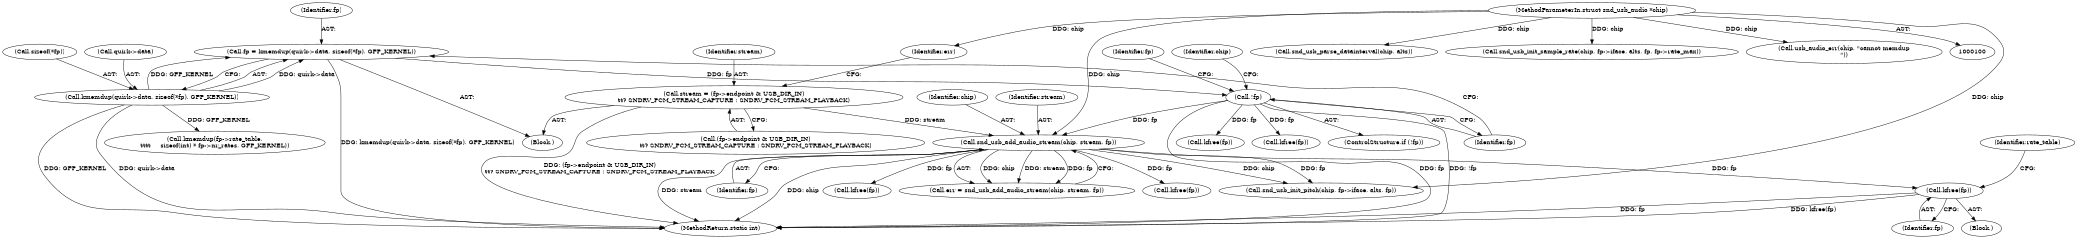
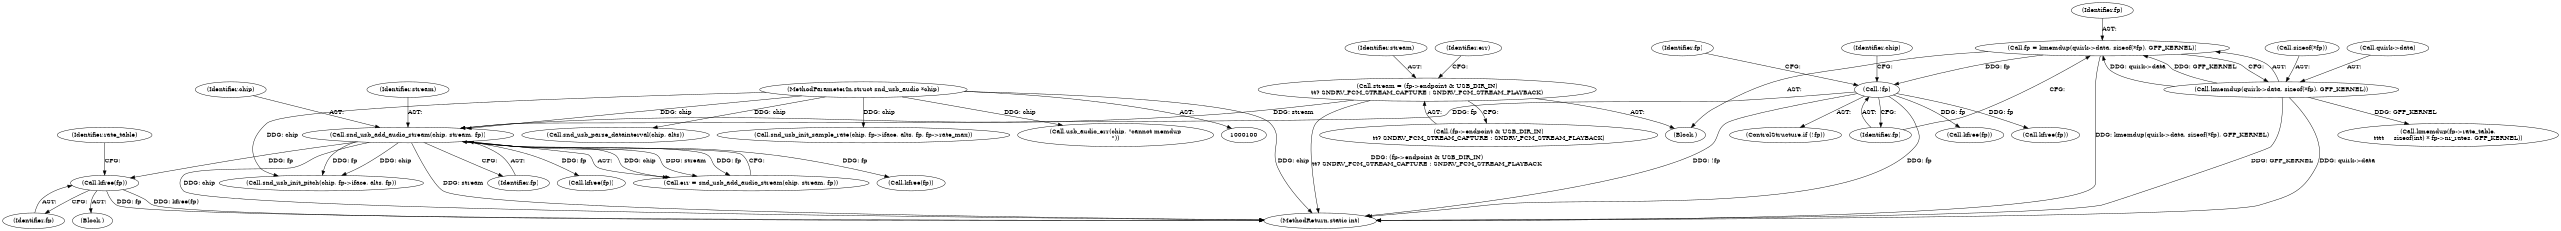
edge "(MethodParameterIn,struct snd_usb_audio *chip)" -> "(Identifier,err)": now "(MethodParameterIn,struct snd_usb_audio *chip)" -> "(MethodReturn,static int)"
